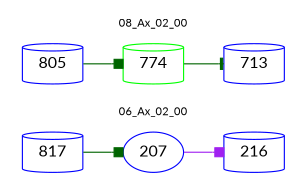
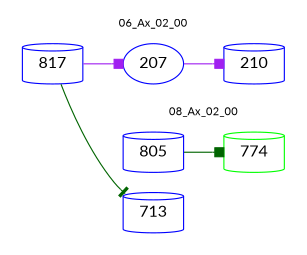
edge "774" -> "713": now "817" -> "713"
edge "817" -> "207": color darkgreen -> purple
node "216": label "216" -> "210"
